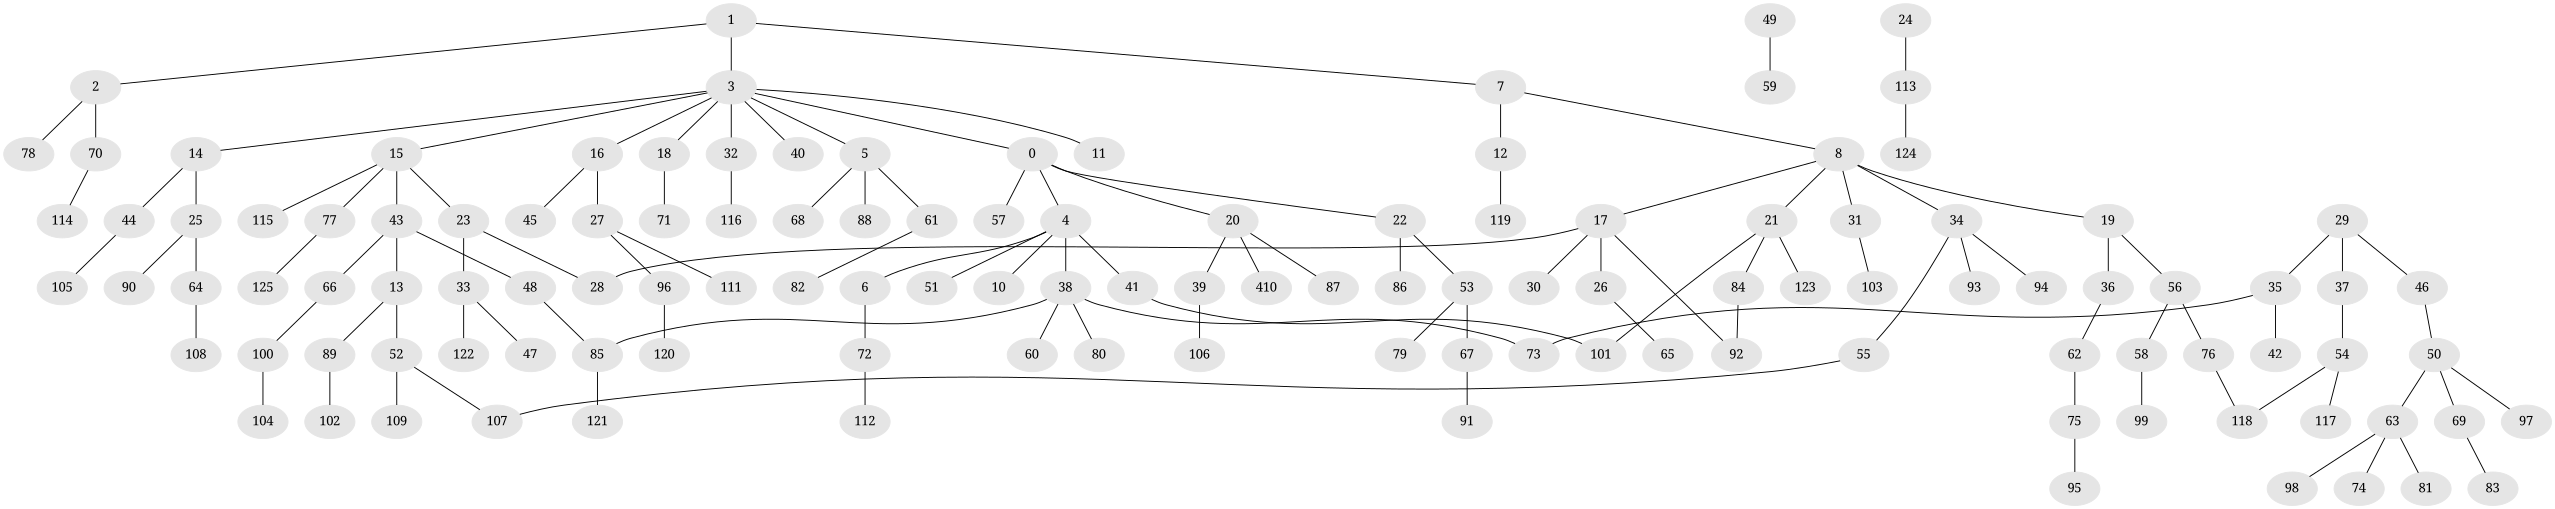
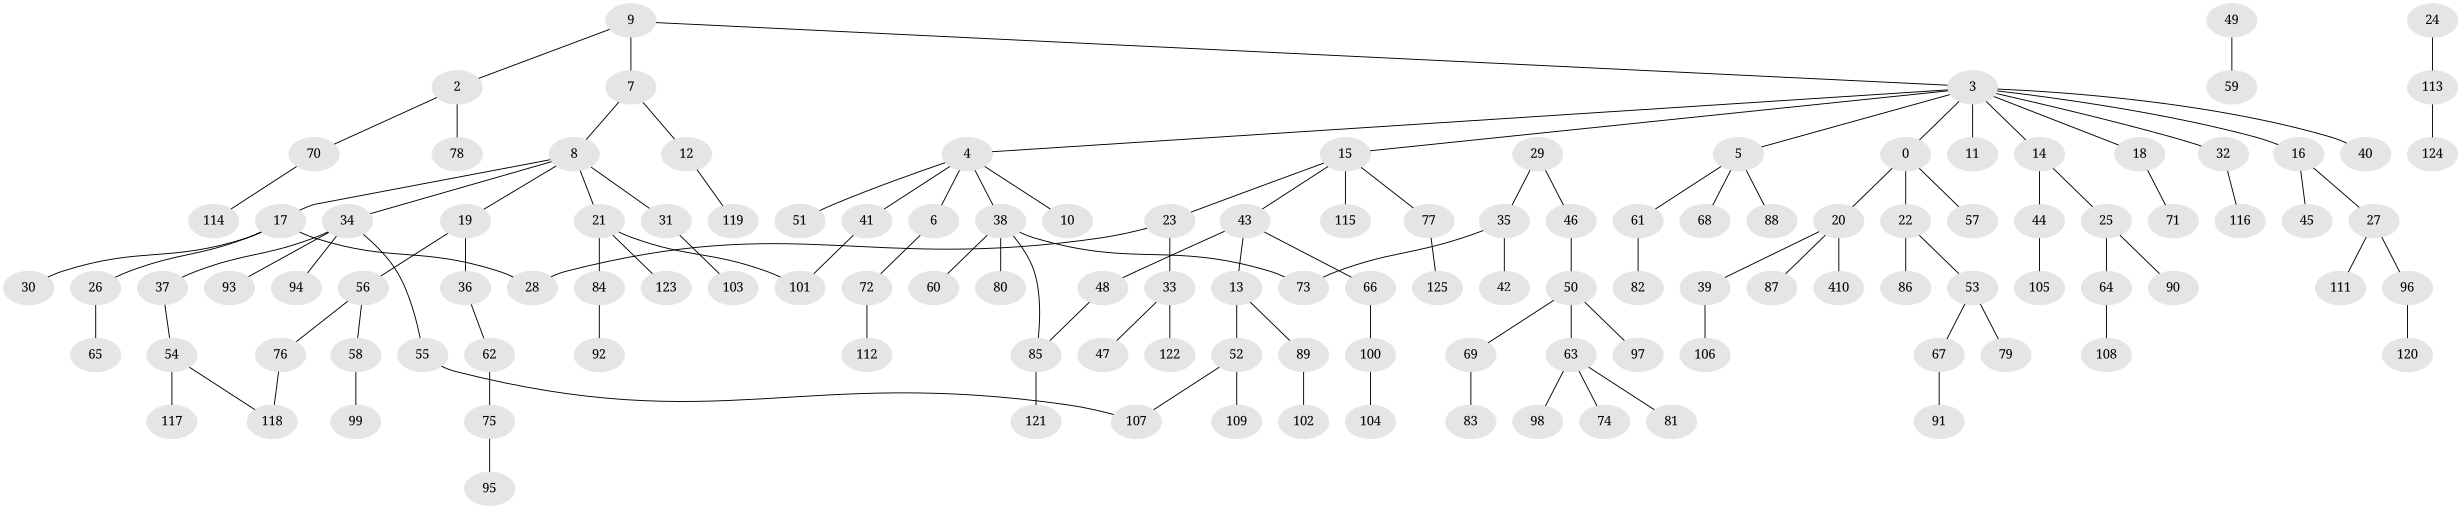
node "1": label "1" -> "9"
edge "0" -- "4": now "3" -- "4"
edge "29" -- "37": now "34" -- "37"
edge "17" -- "92": removed
